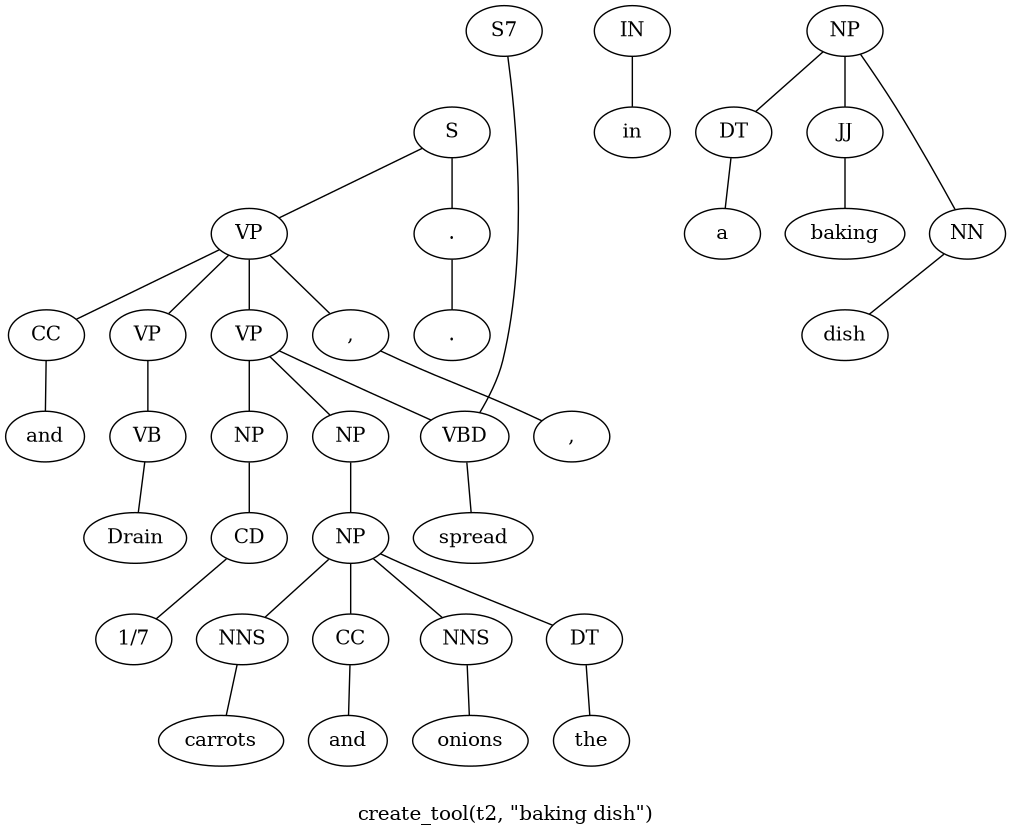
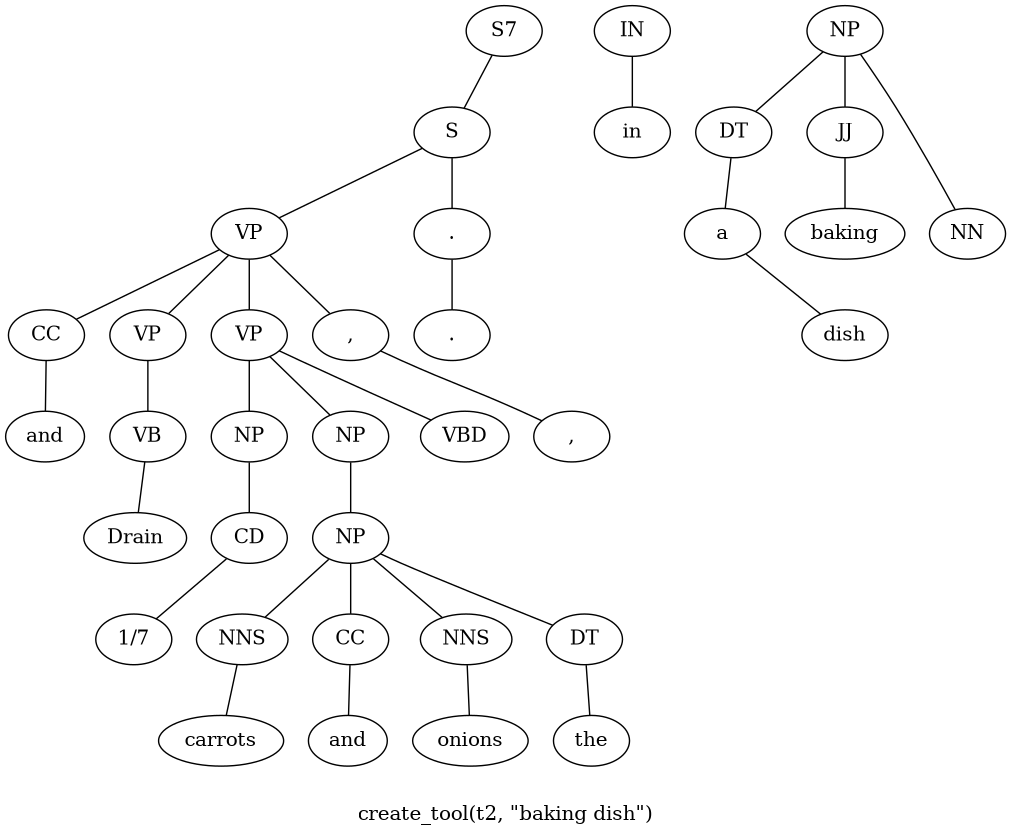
edge "S7" -- "VBD": now "S7" -- "S"
edge "NN" -- "dish": now "a" -- "dish"
node "spread": removed
